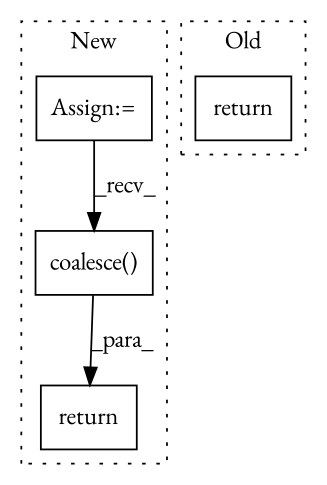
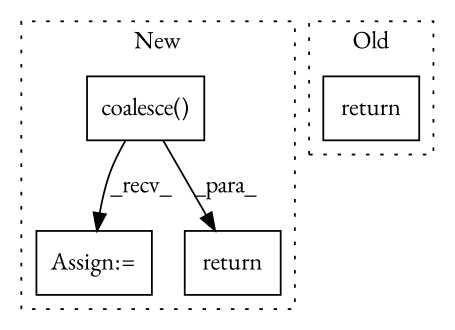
edge "Assign:=" -> "coalesce()": reversed
